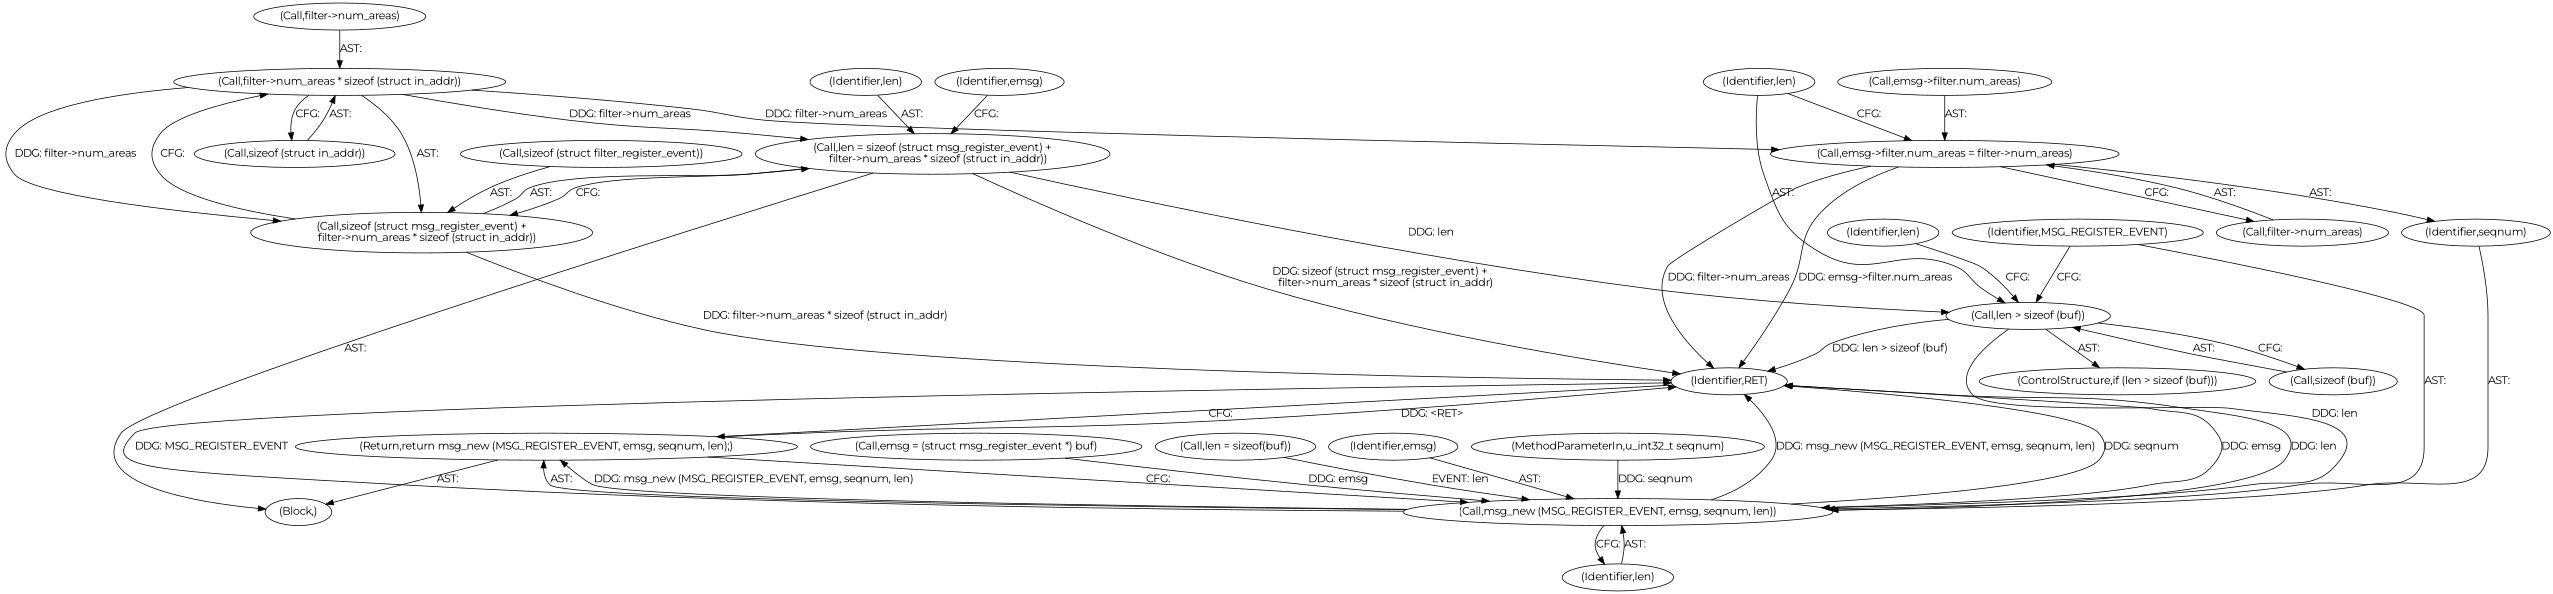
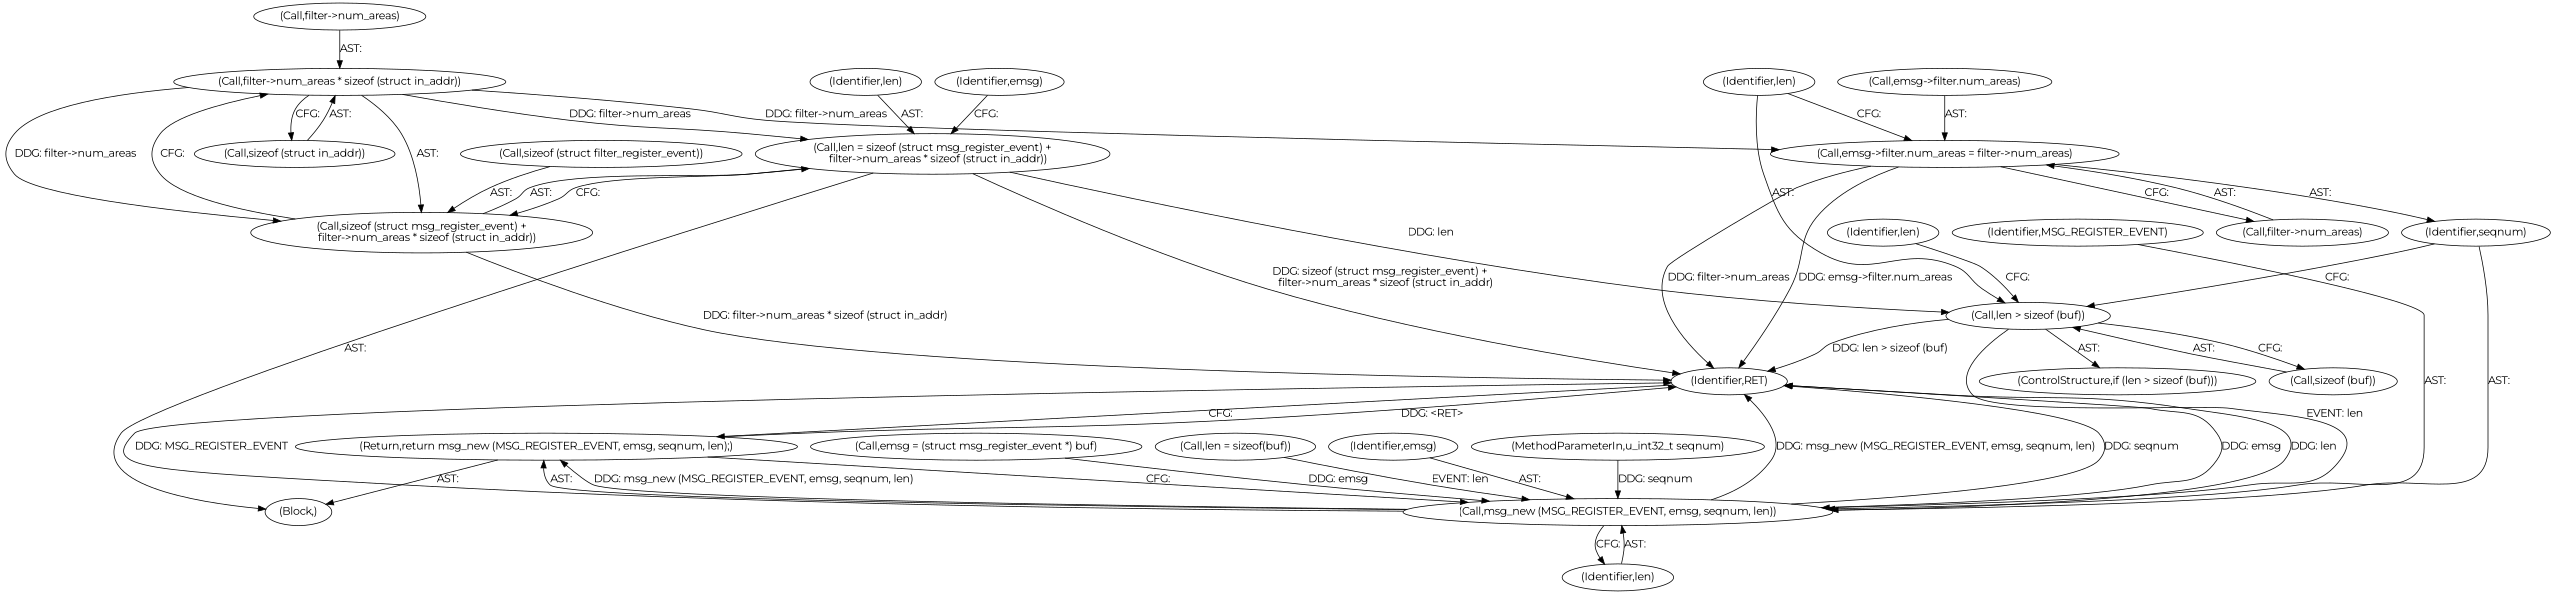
edge "(Identifier,MSG_REGISTER_EVENT)" -> "(Call,len > sizeof (buf))": now "(Identifier,seqnum)" -> "(Call,len > sizeof (buf))"
edge "(Call,len > sizeof (buf))" -> "(Call,msg_new (MSG_REGISTER_EVENT, emsg, seqnum, len))": label "DDG: len" -> "EVENT: len"
